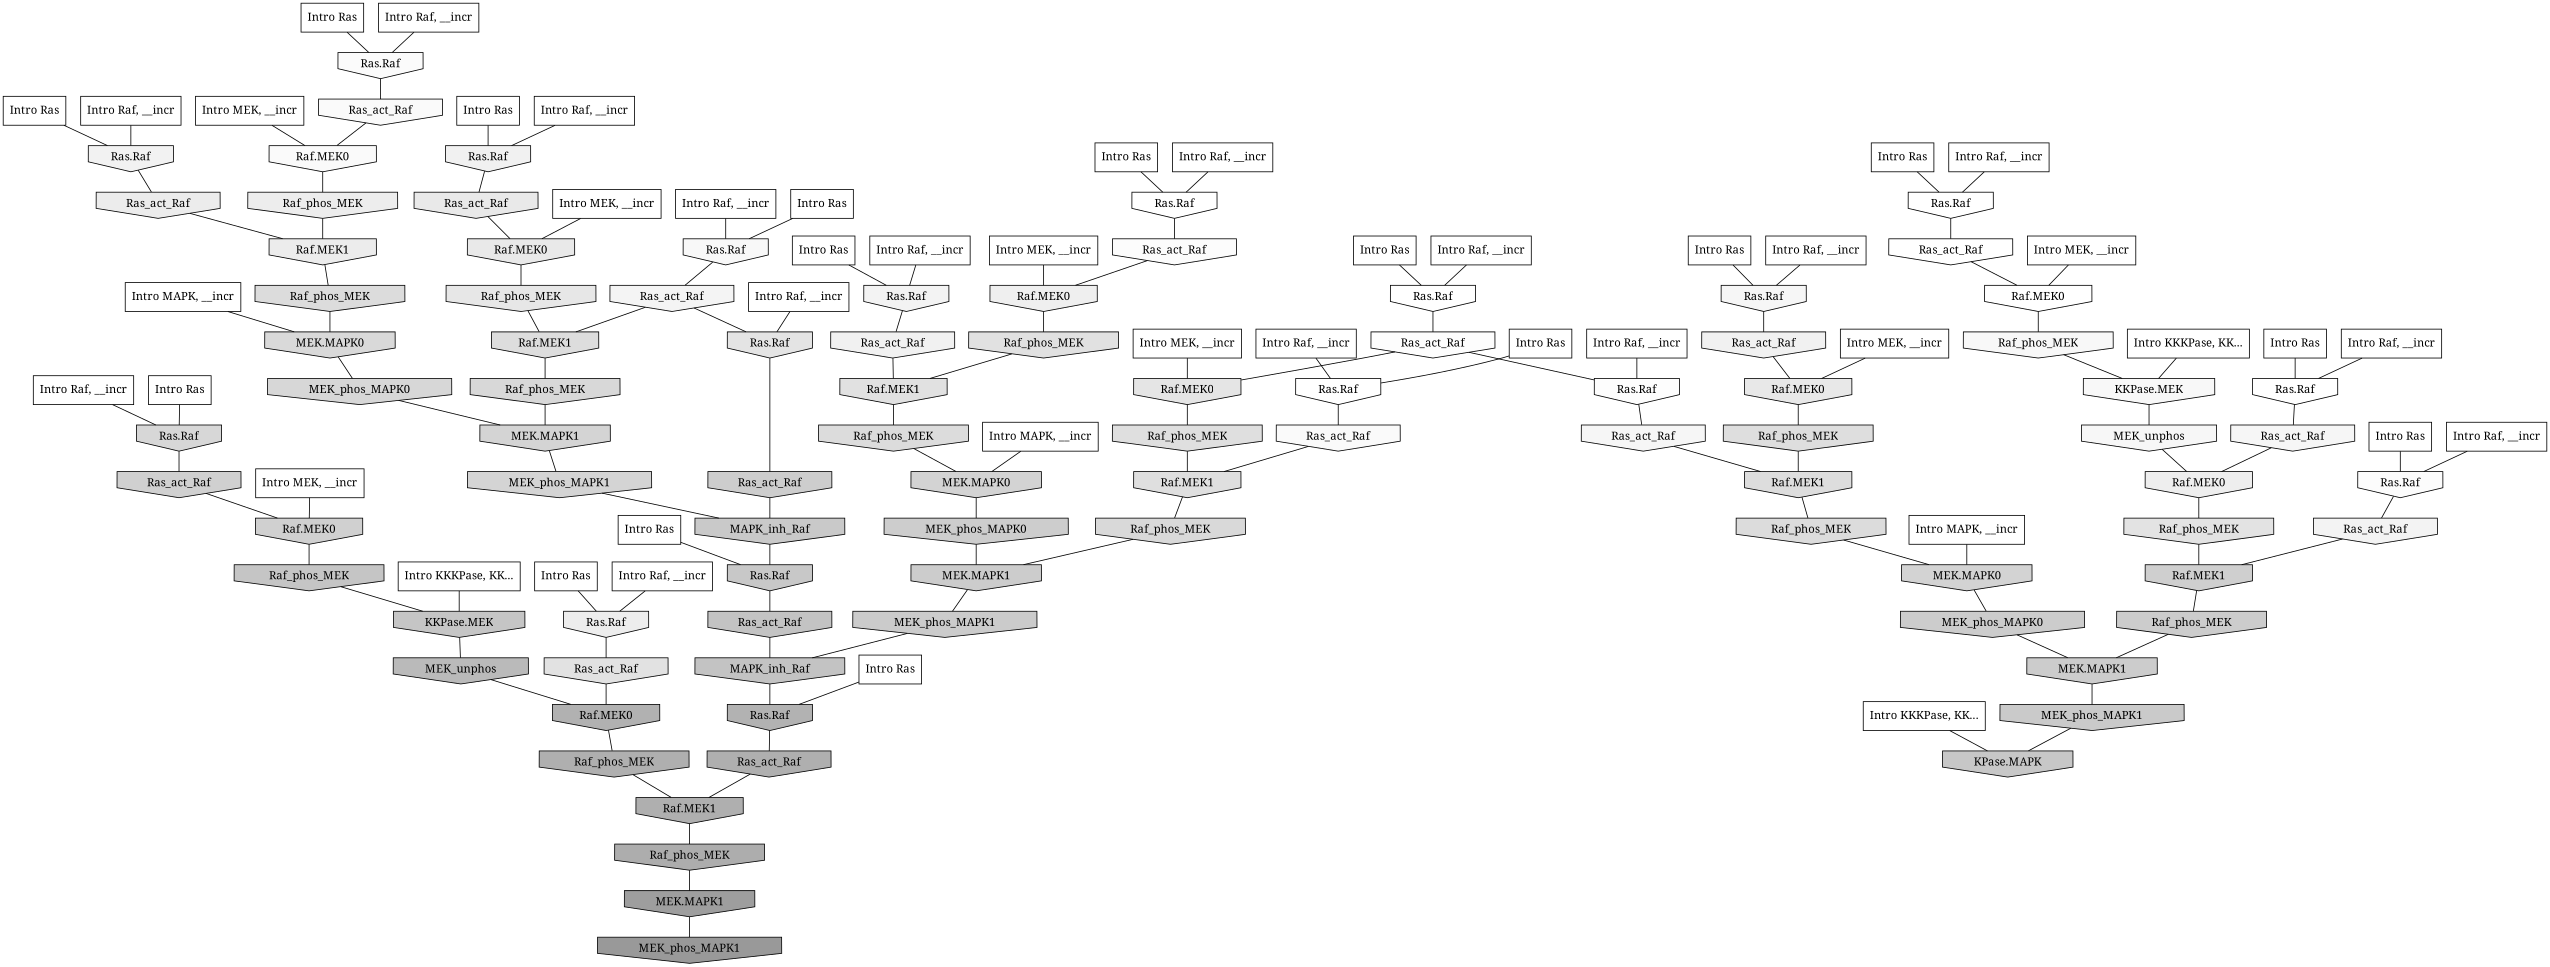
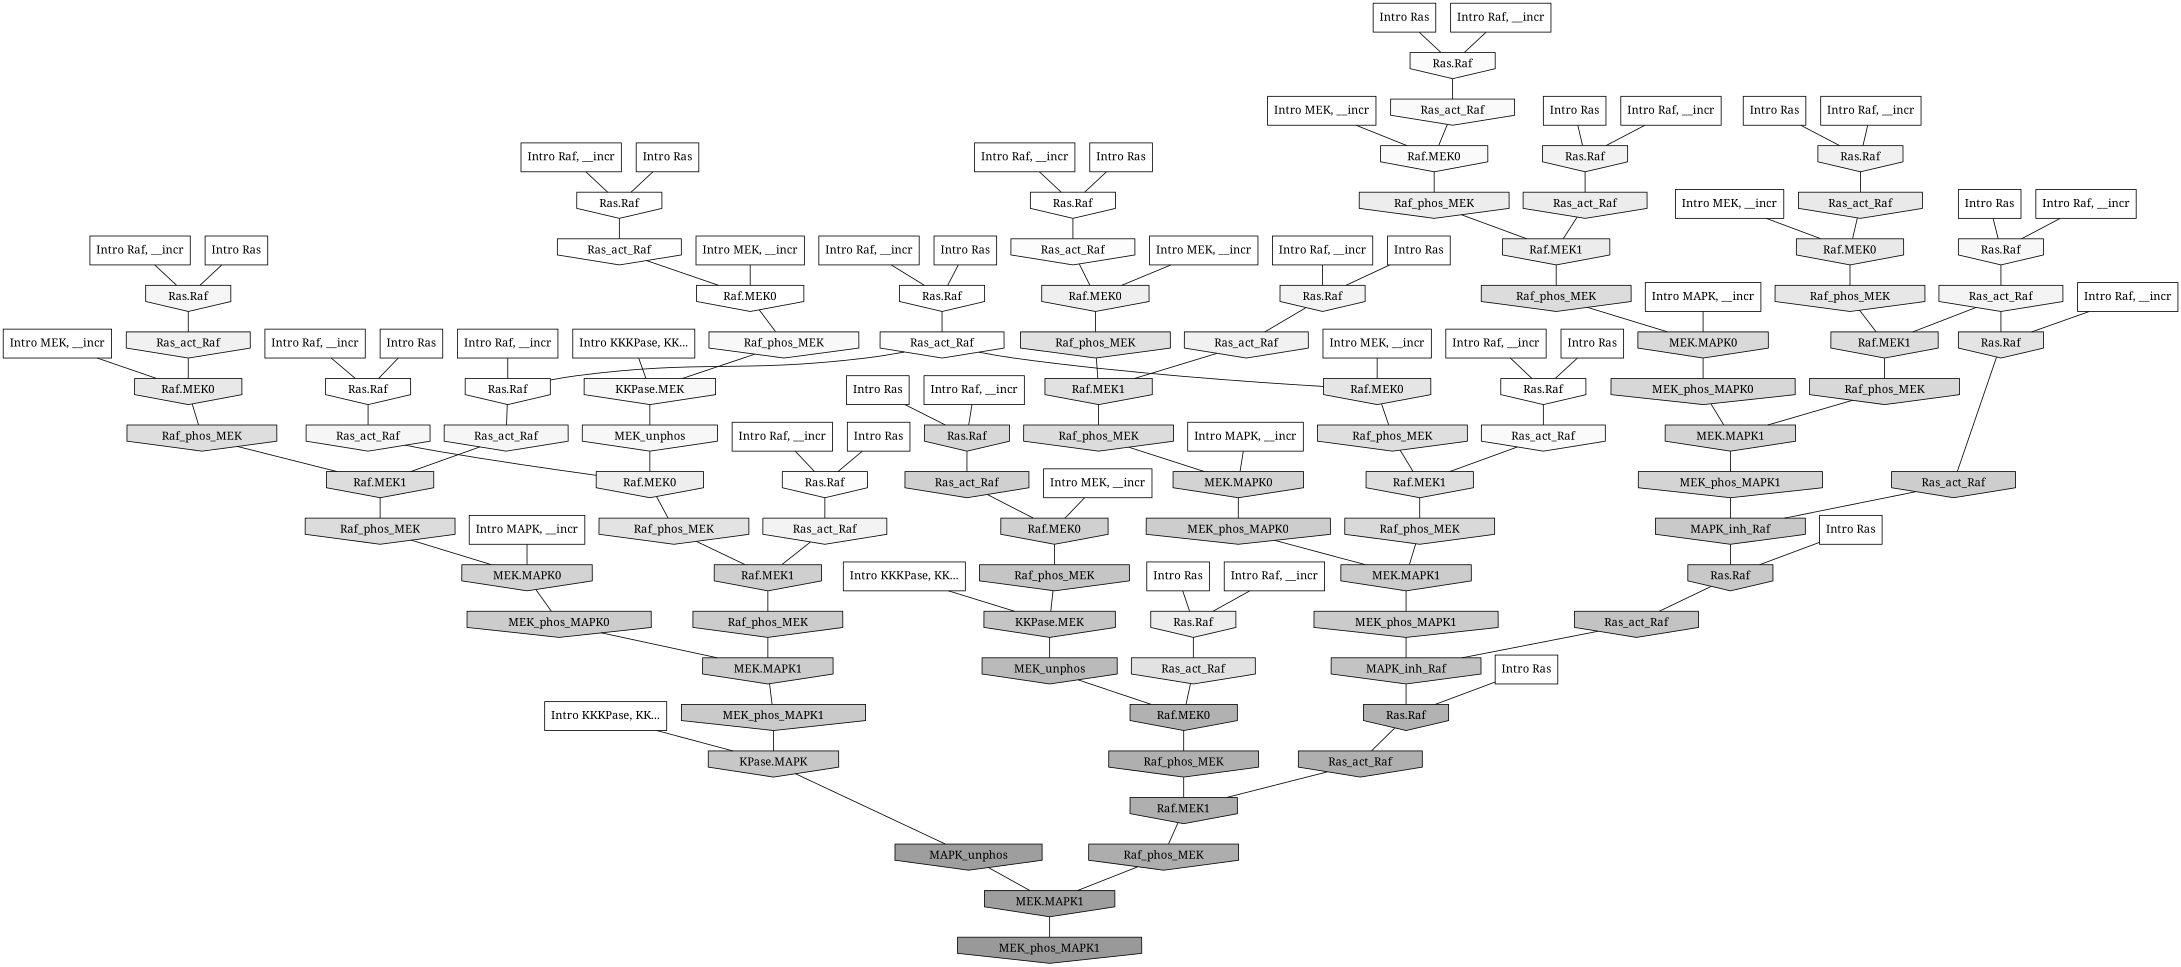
node "MAPK_unphos": added
